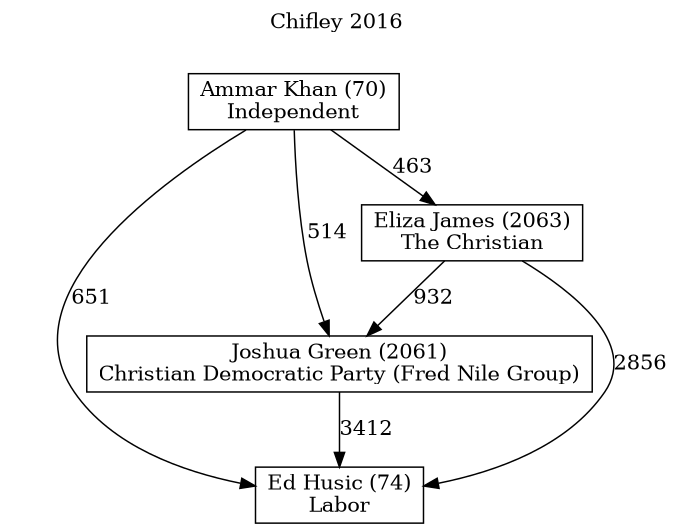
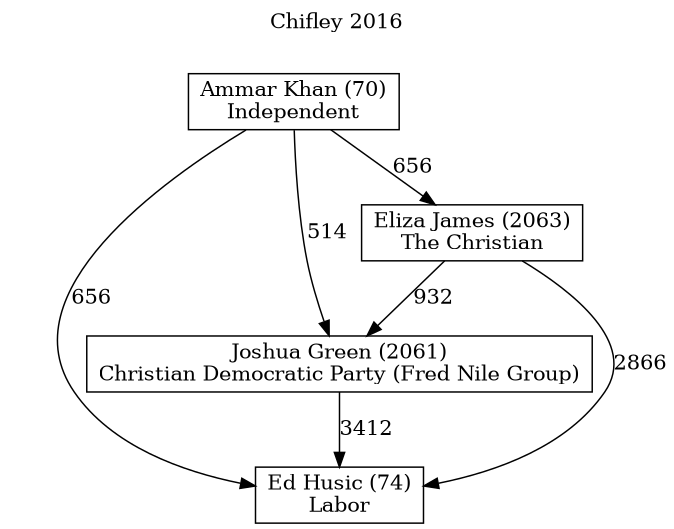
edge "Ammar Khan (70) Independent" -> "Eliza James (2063) The Christian": label "463" -> "656"
edge "Ammar Khan (70) Independent" -> "Ed Husic (74) Labor": label "651" -> "656"
edge "Eliza James (2063) The Christian" -> "Ed Husic (74) Labor": label "2856" -> "2866"
